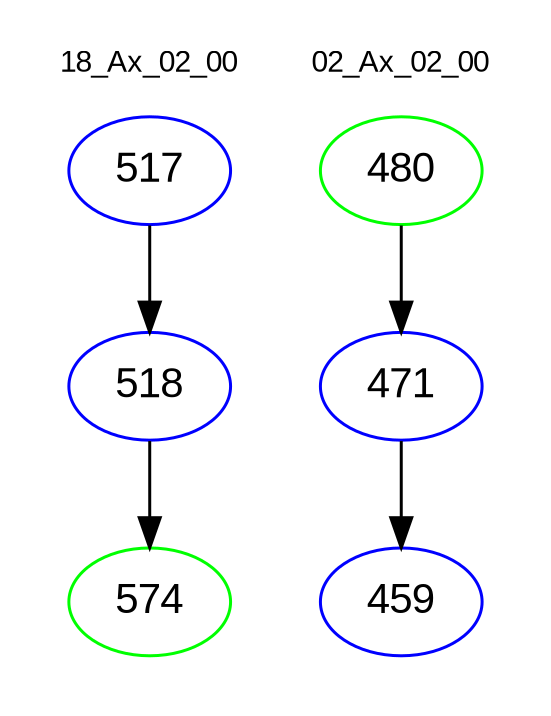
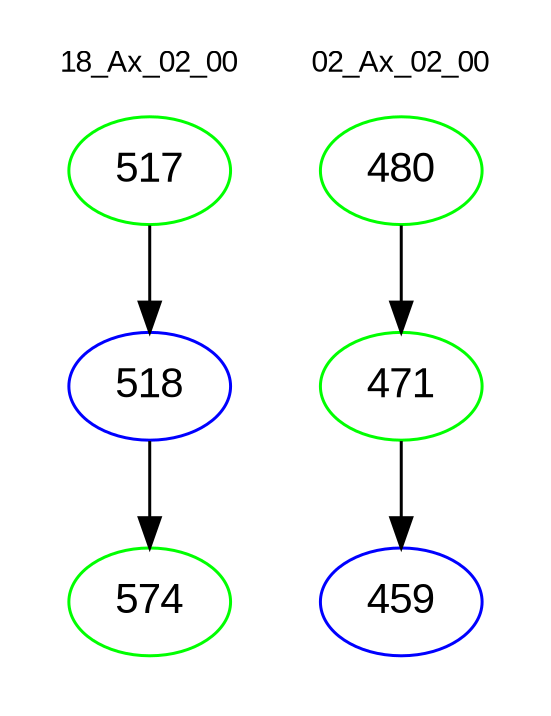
node "517": color blue -> green
node "471": color blue -> green
